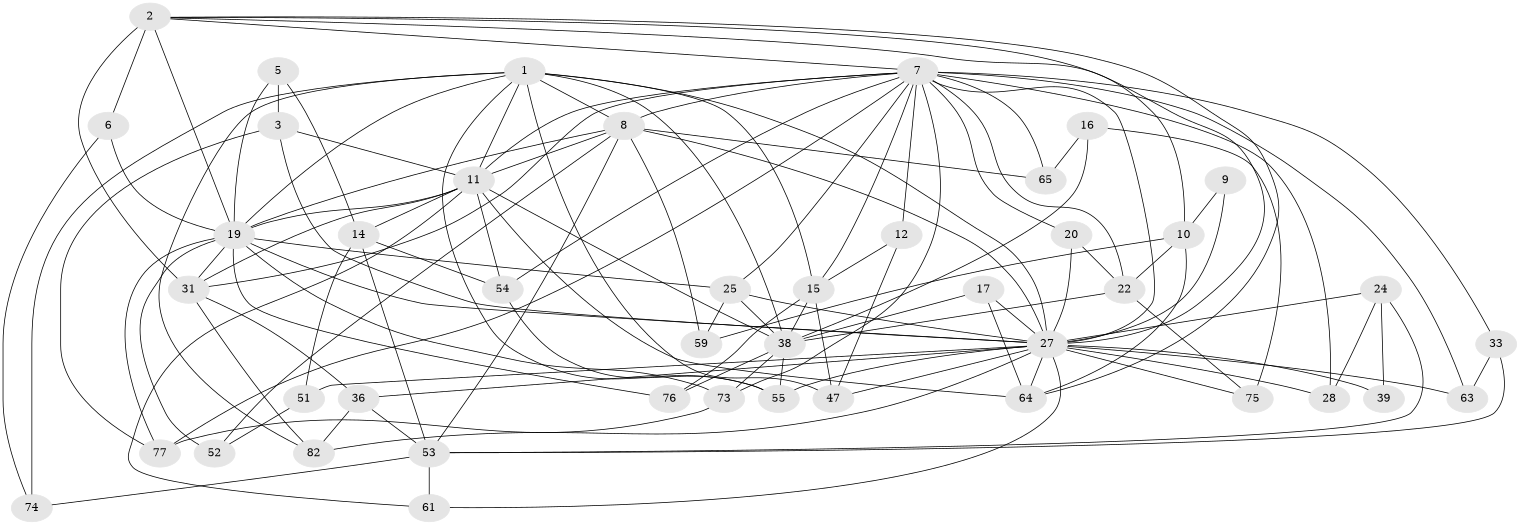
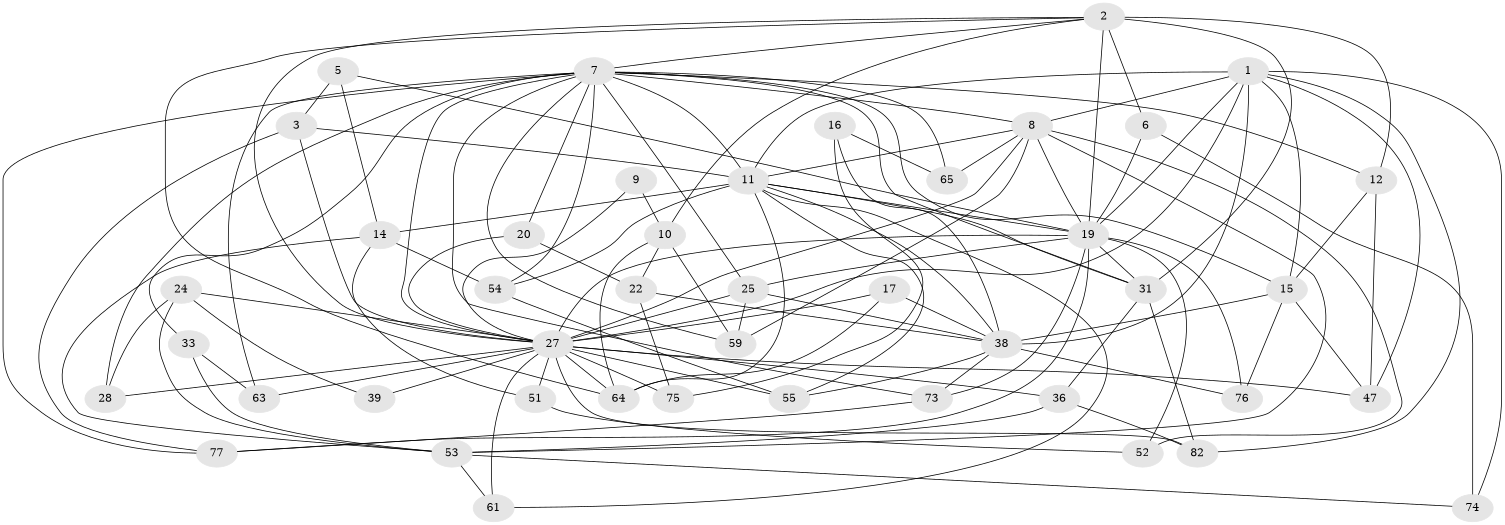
edge "2" -- "12": added
edge "7" -- "22": now "7" -- "59"
edge "1" -- "55": now "11" -- "55"
